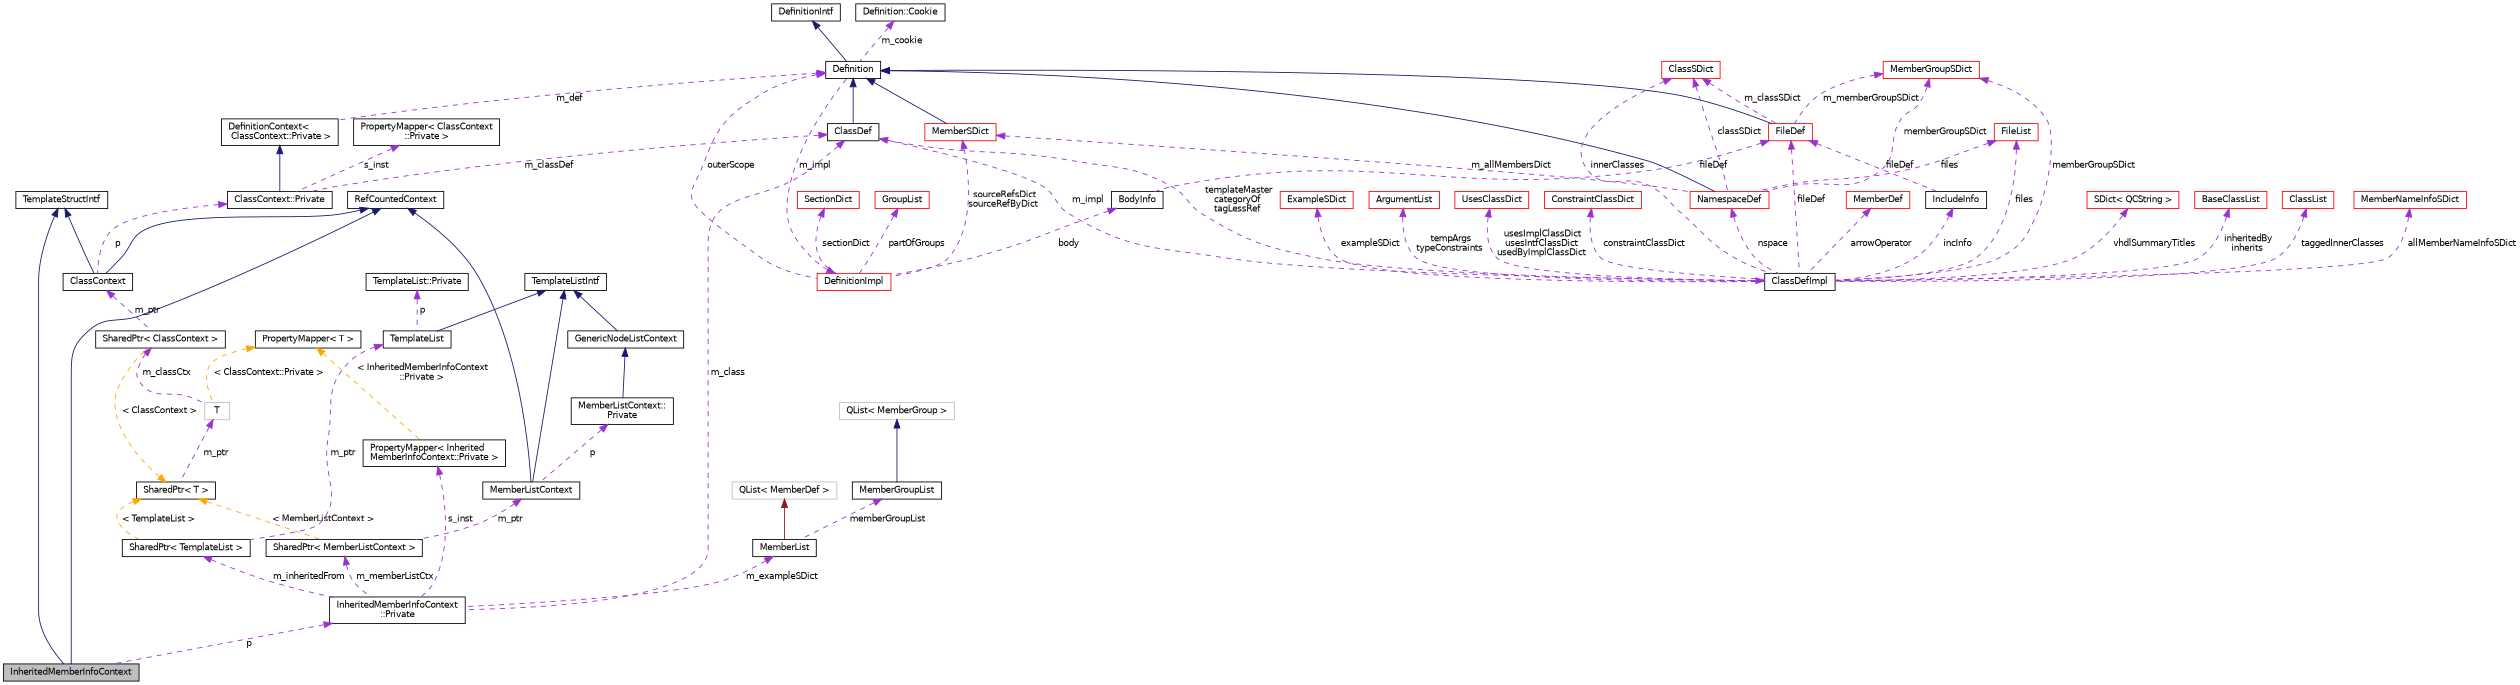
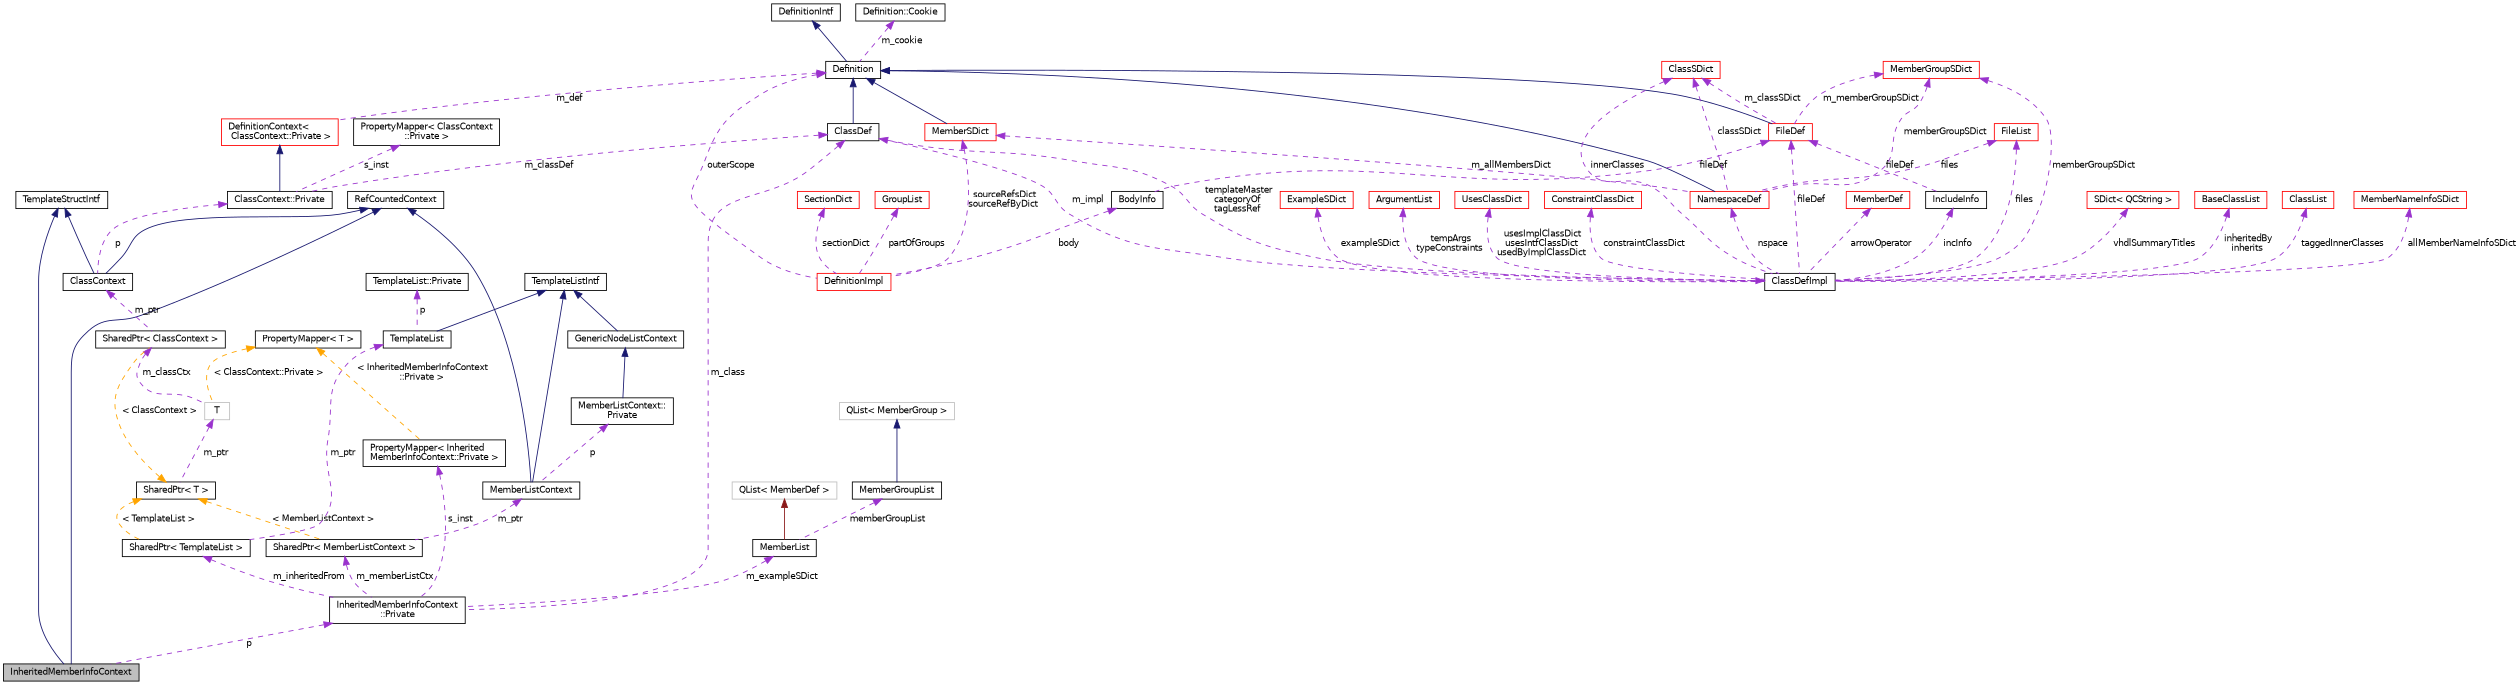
node "DefinitionContext< ClassContext::Private >": color black -> red
edge "Definition" -> "DefinitionImpl": removed, label "m_impl"
